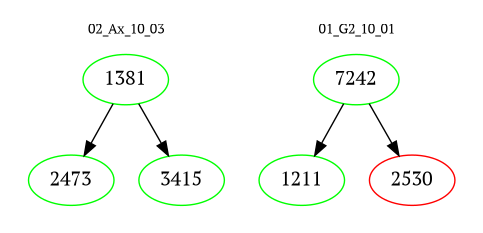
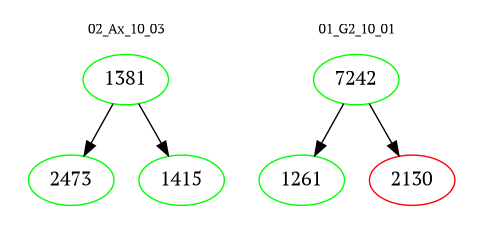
node "3415": label "3415" -> "1415"
node "1211": label "1211" -> "1261"
node "2530": label "2530" -> "2130"
